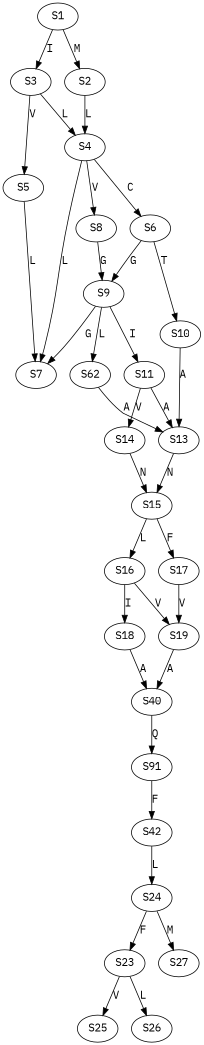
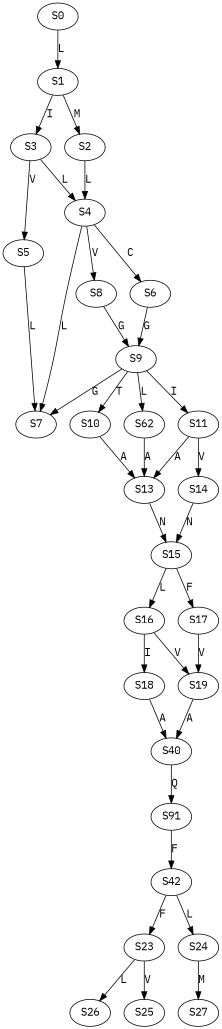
node "S0": added
edge "S6" -> "S10": now "S9" -> "S10"
edge "S24" -> "S23": now "S42" -> "S23"
